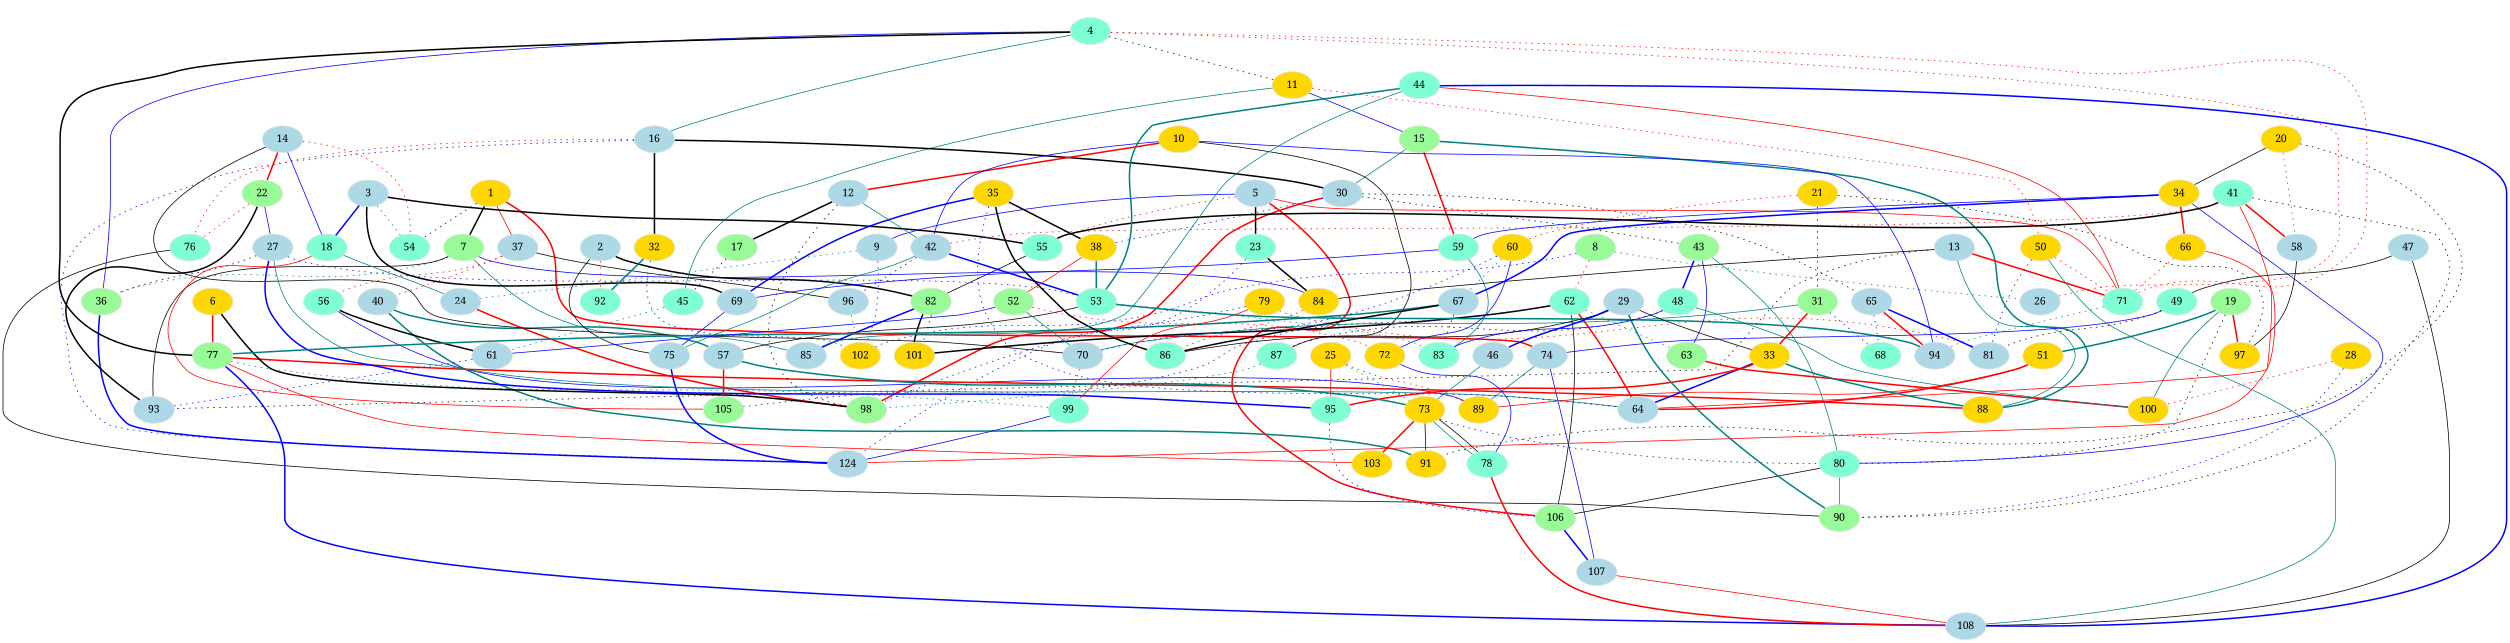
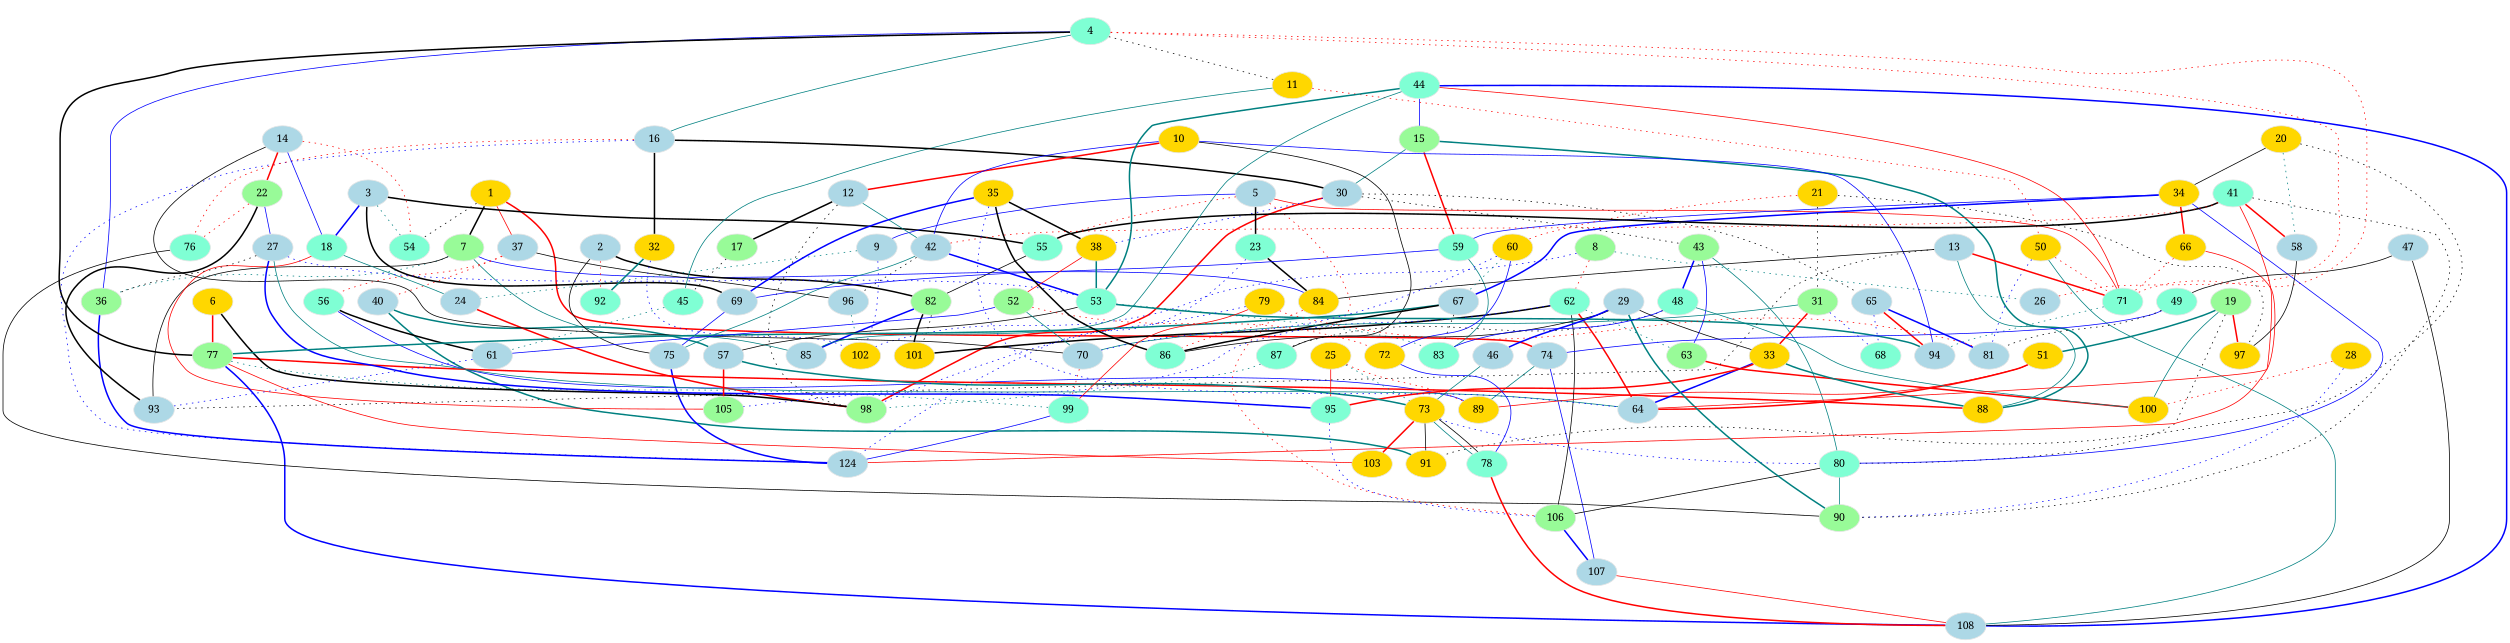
edge "11" -- "15": now "44" -- "15"
edge "5" -- "106": style bold -> dotted
